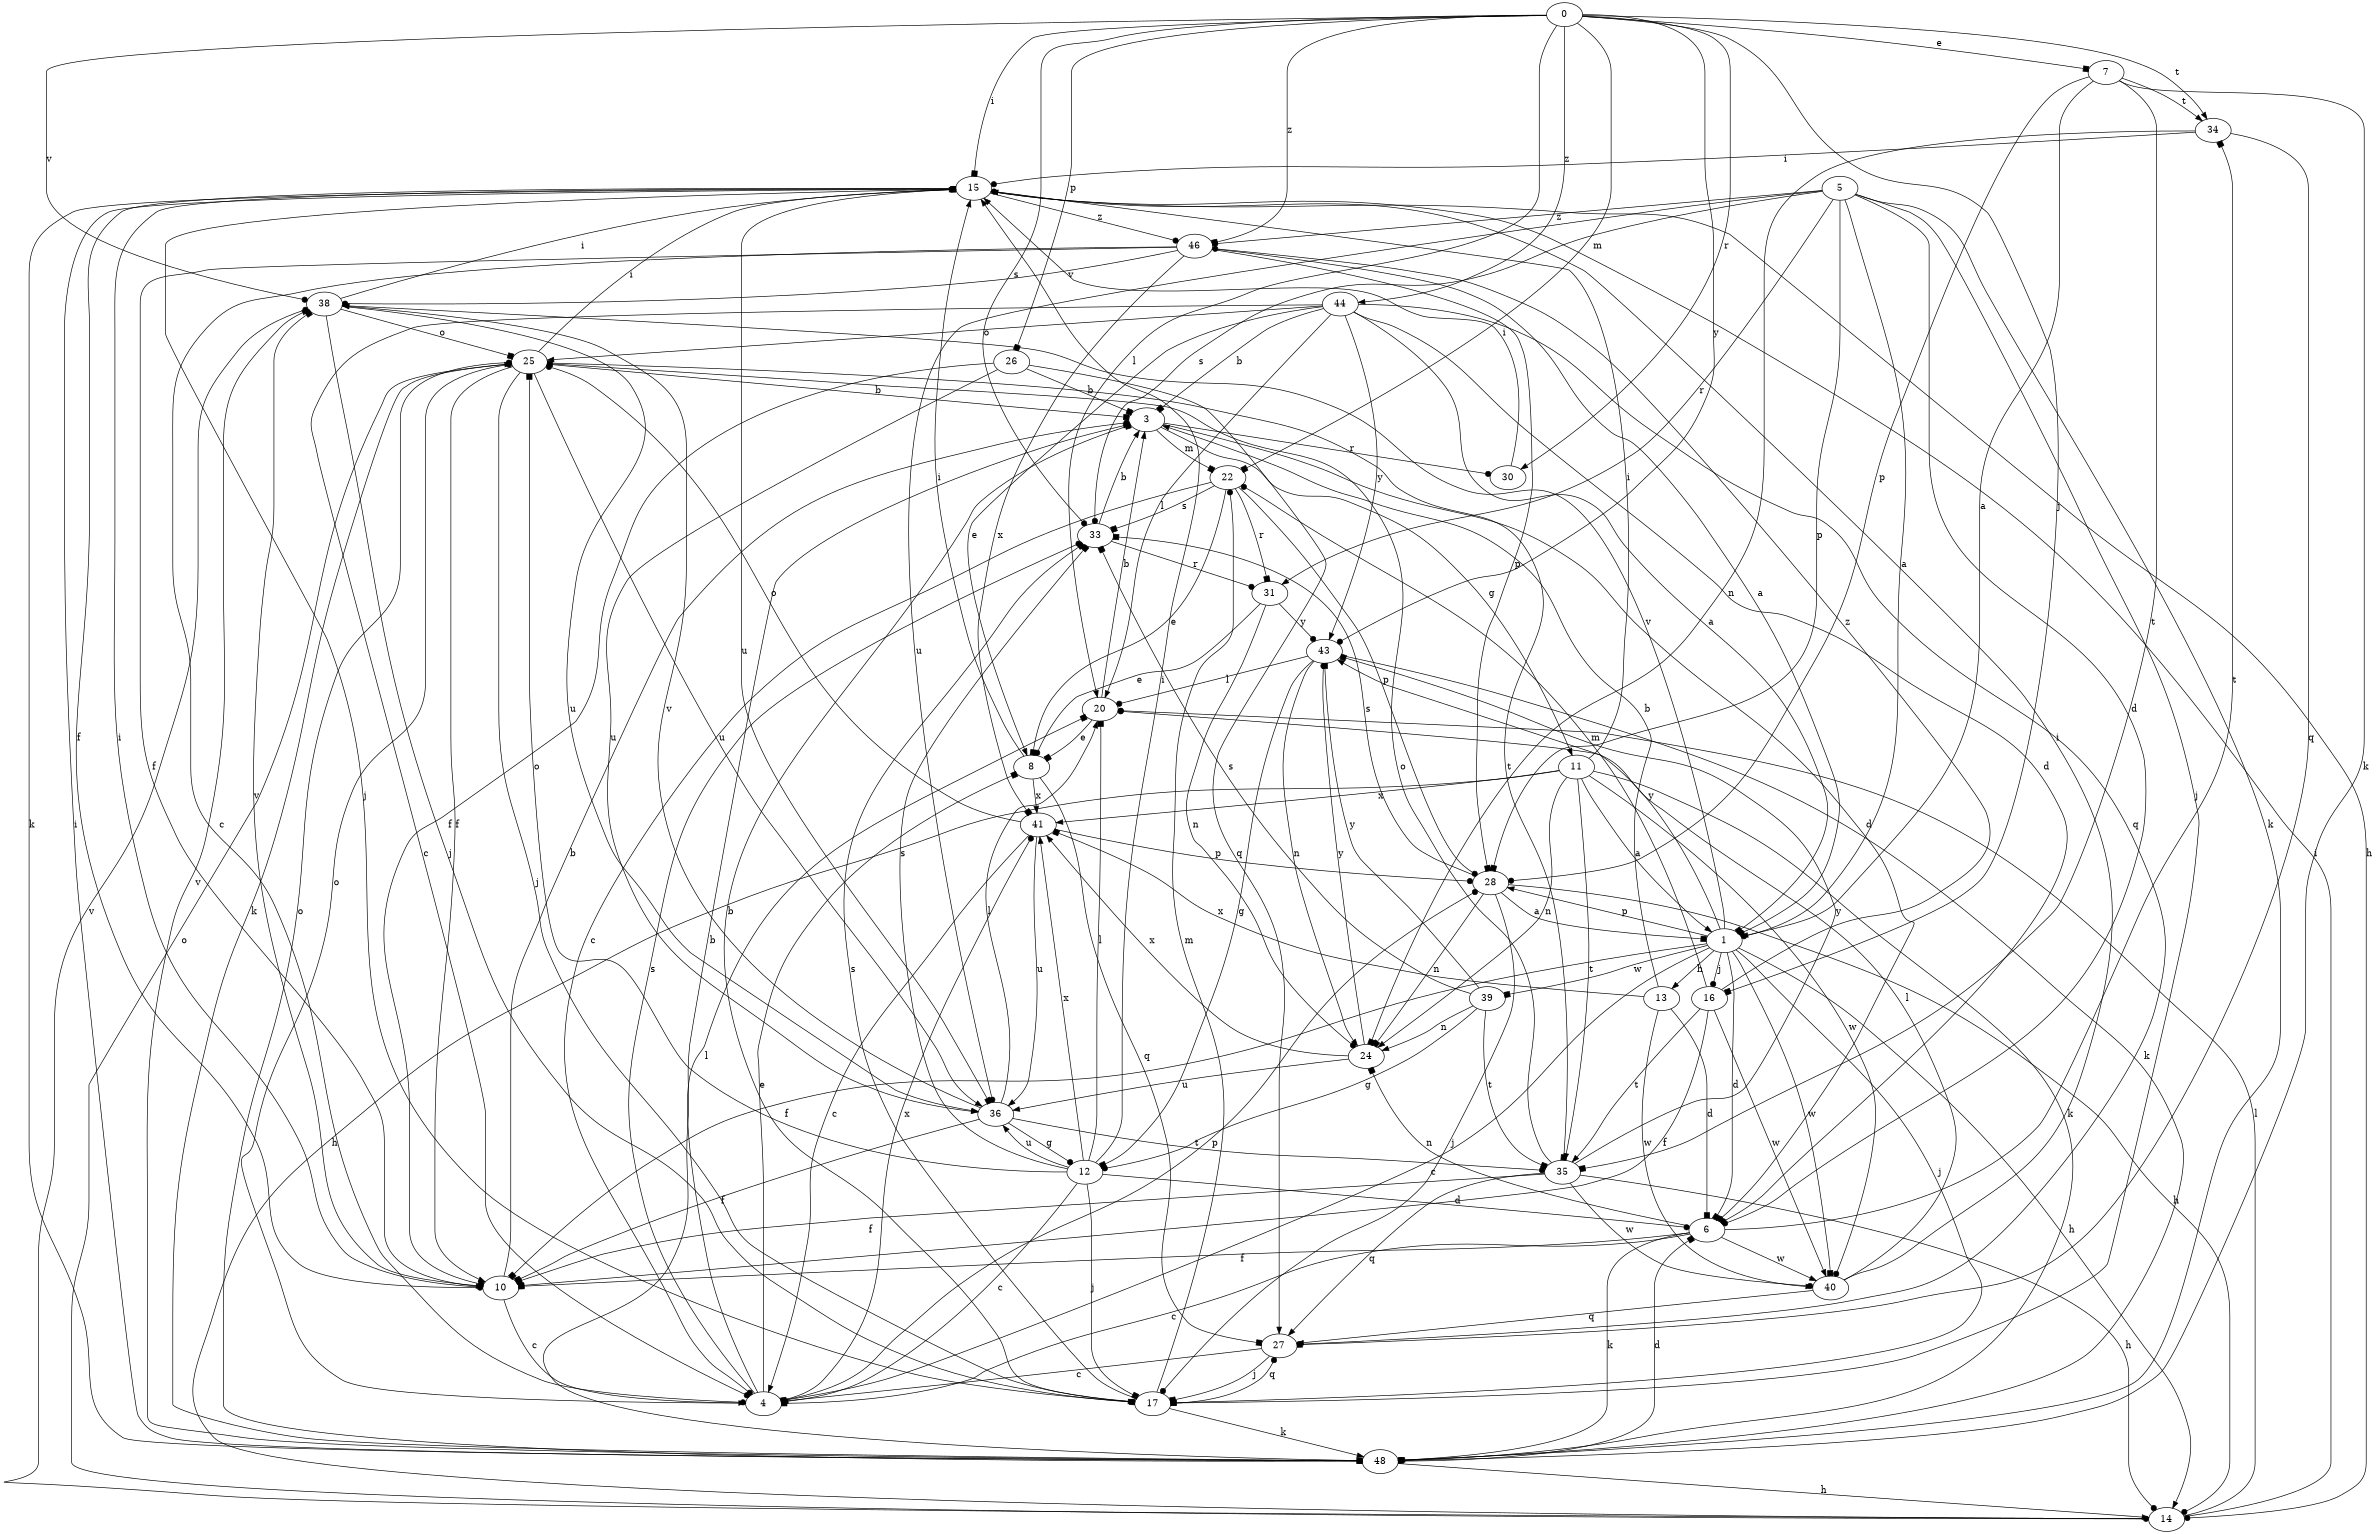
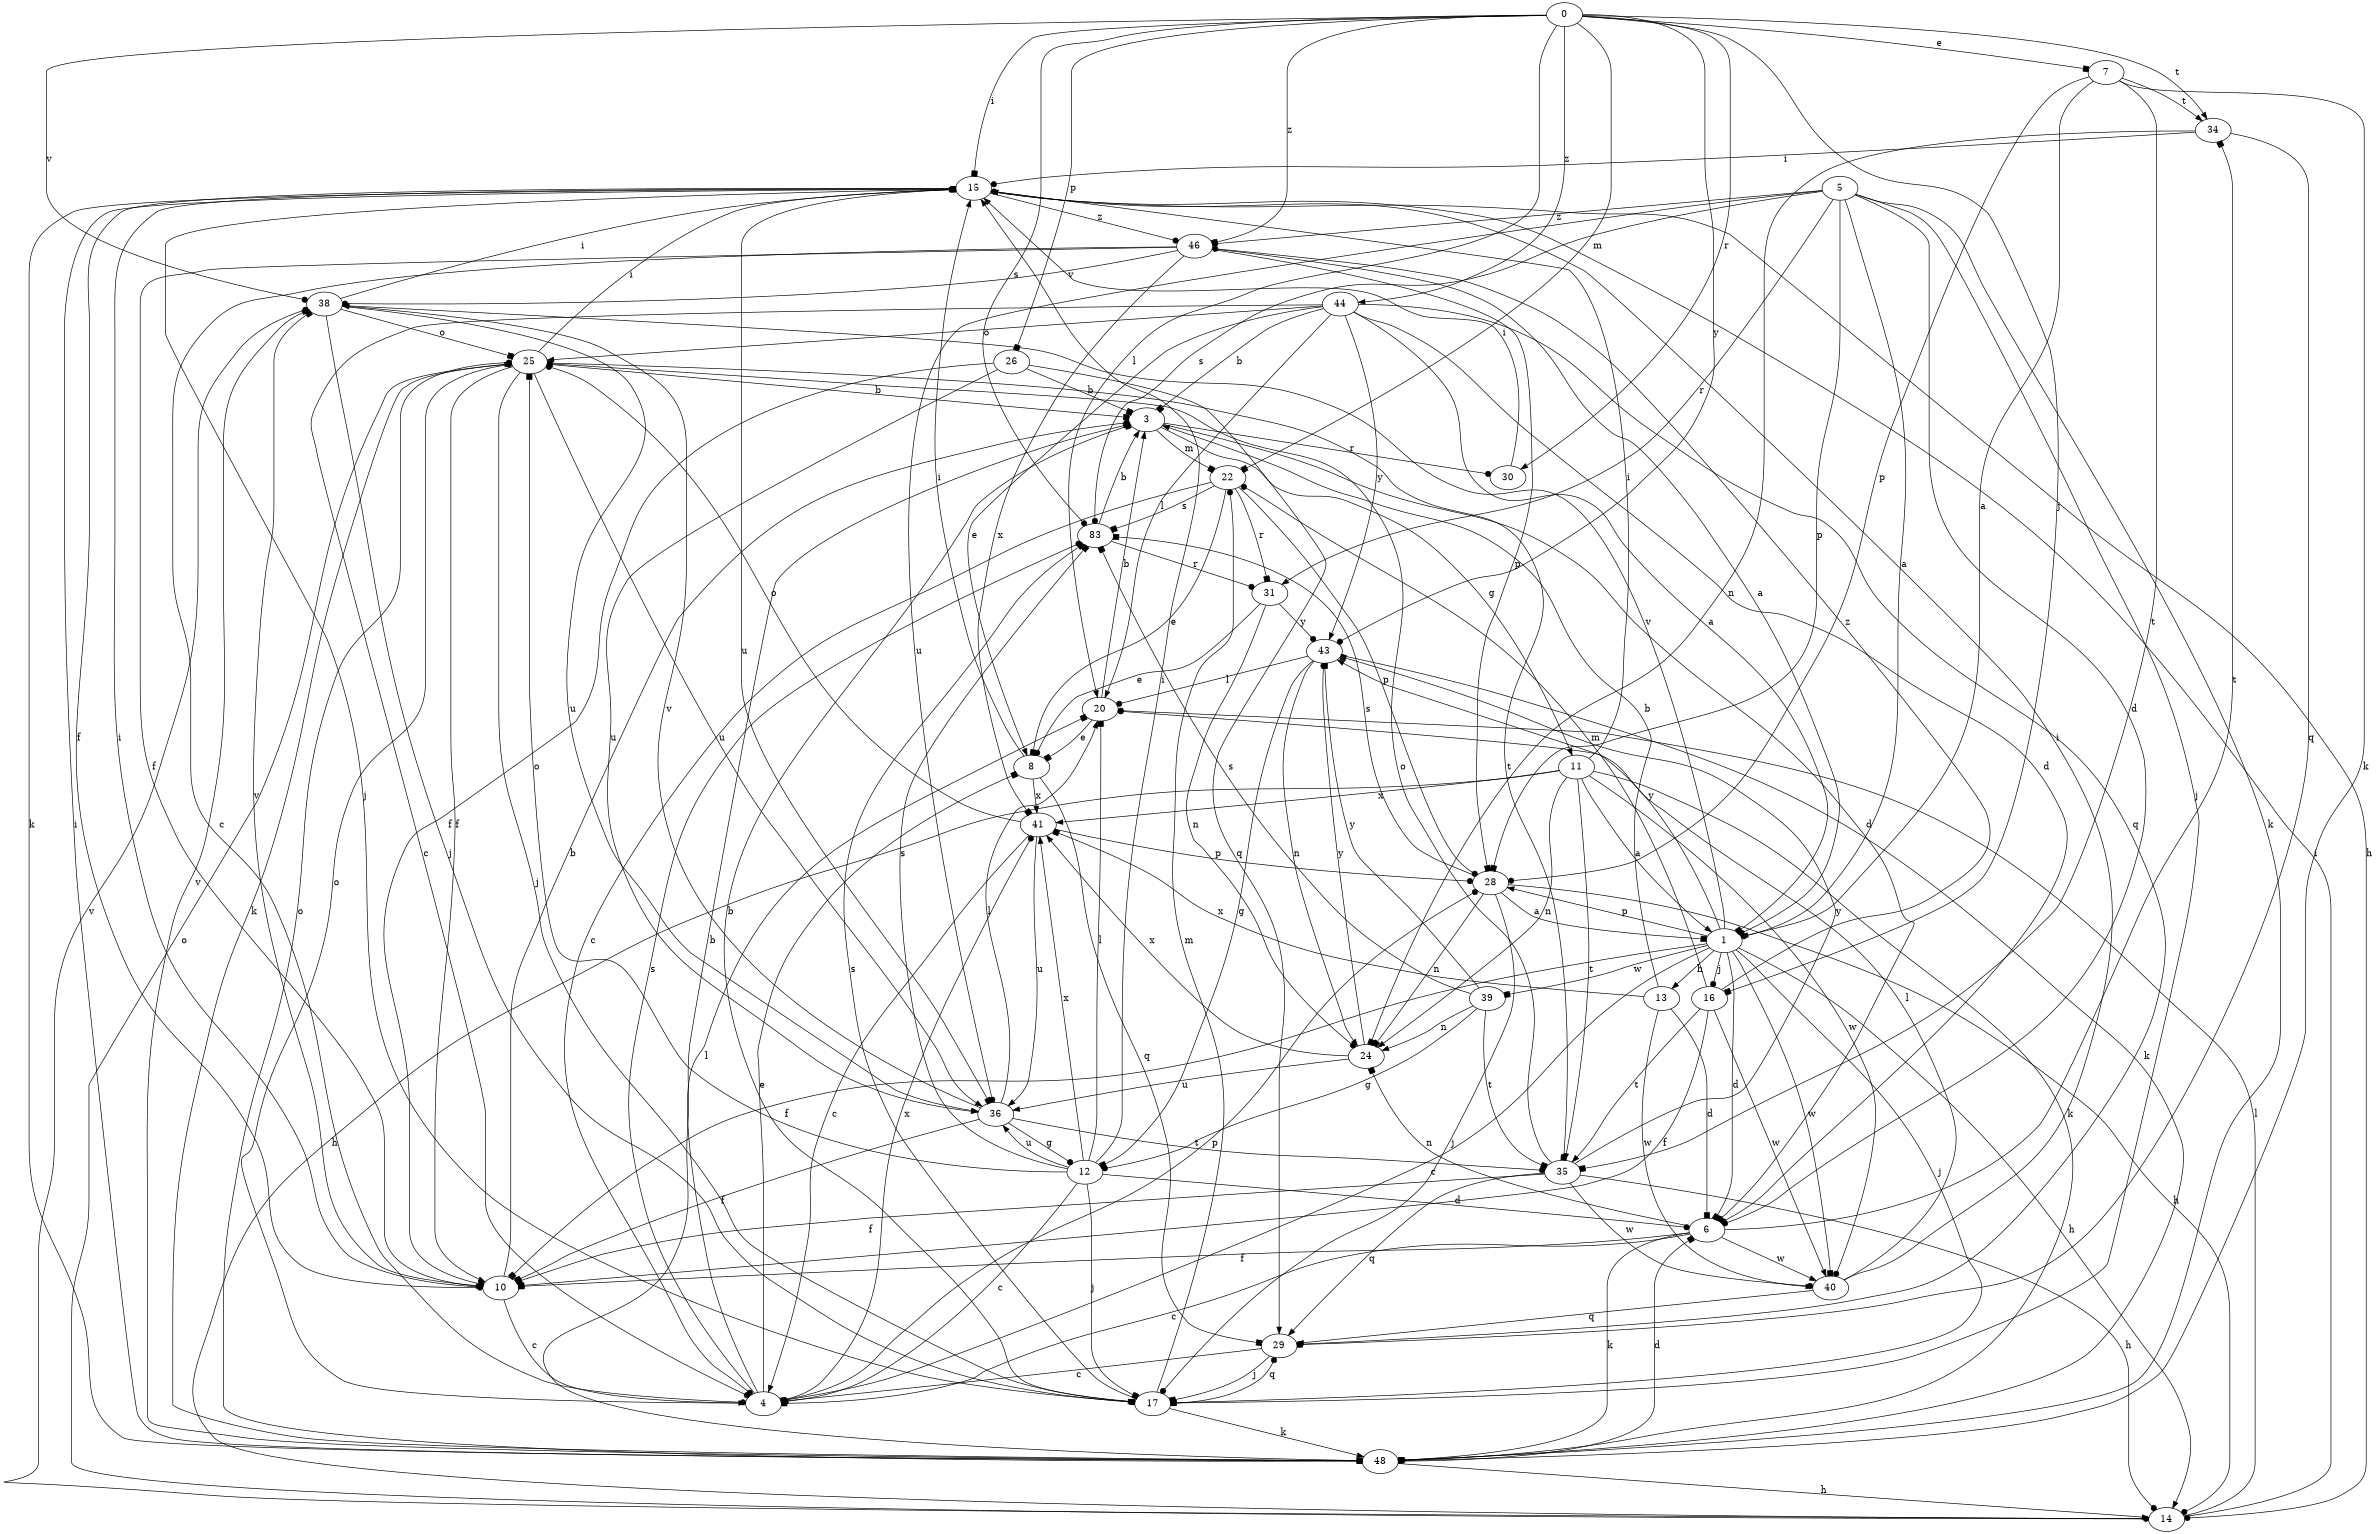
node "33": label "33" -> "83"
node "27": label "27" -> "29"
